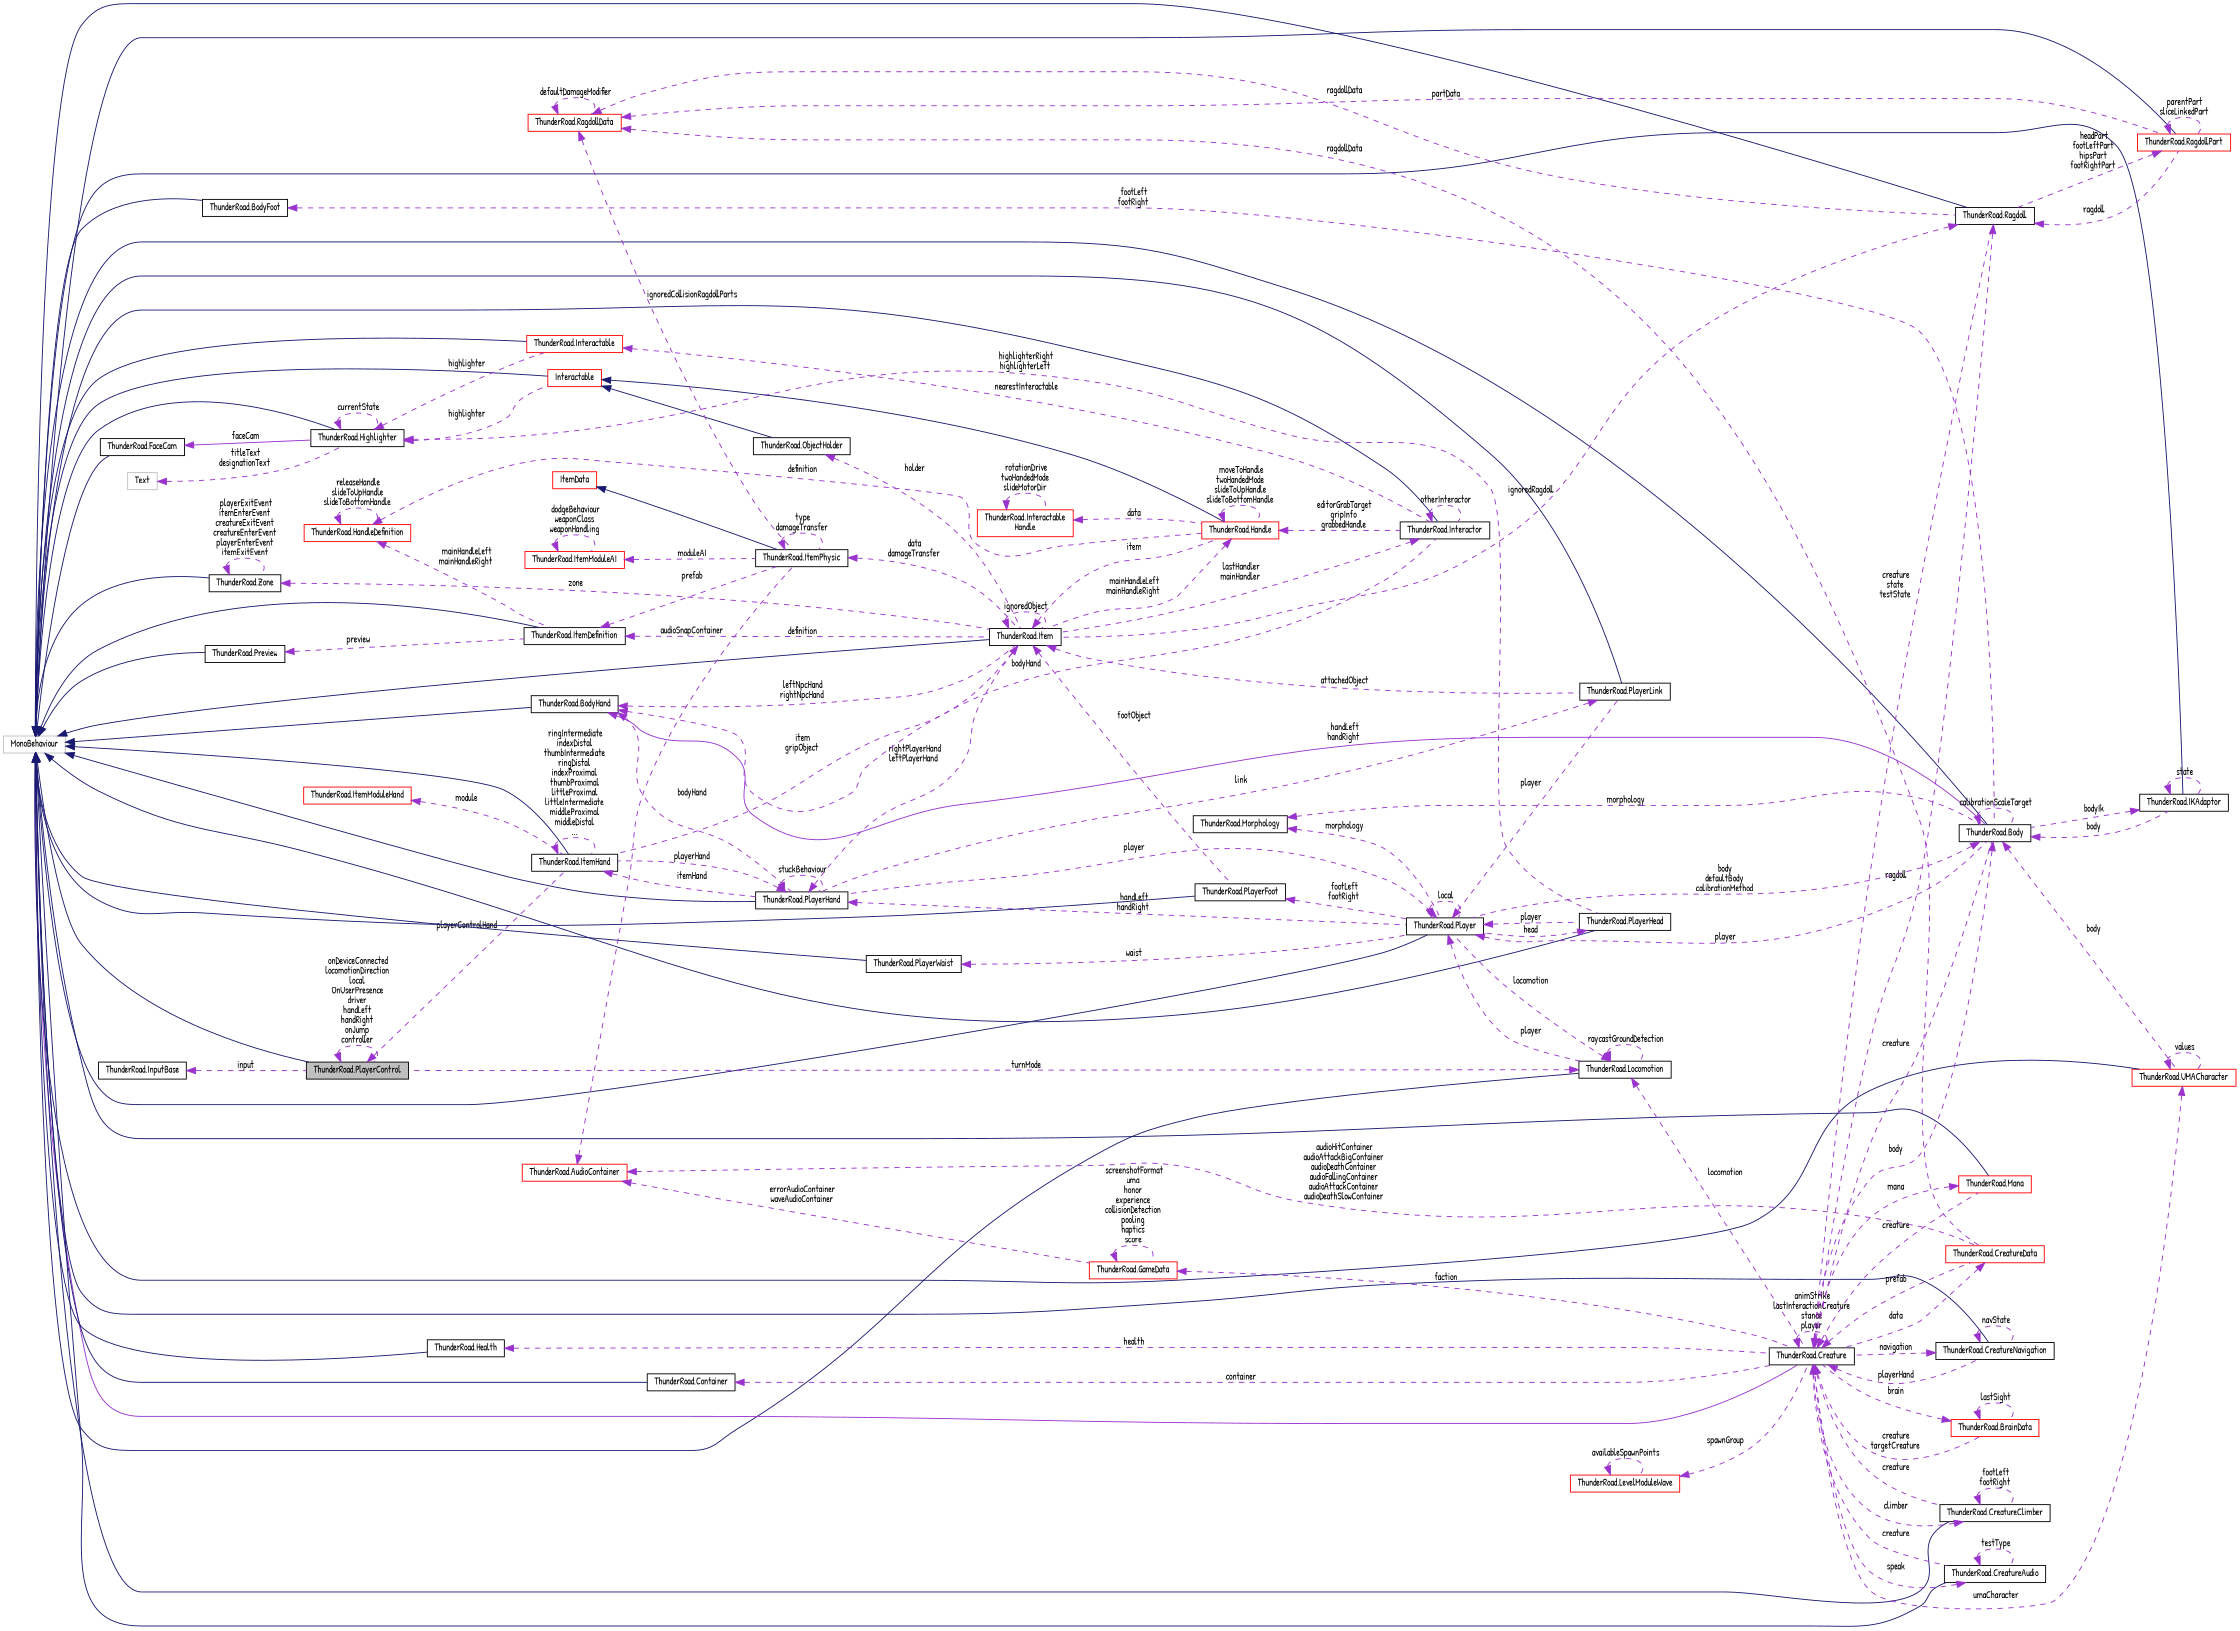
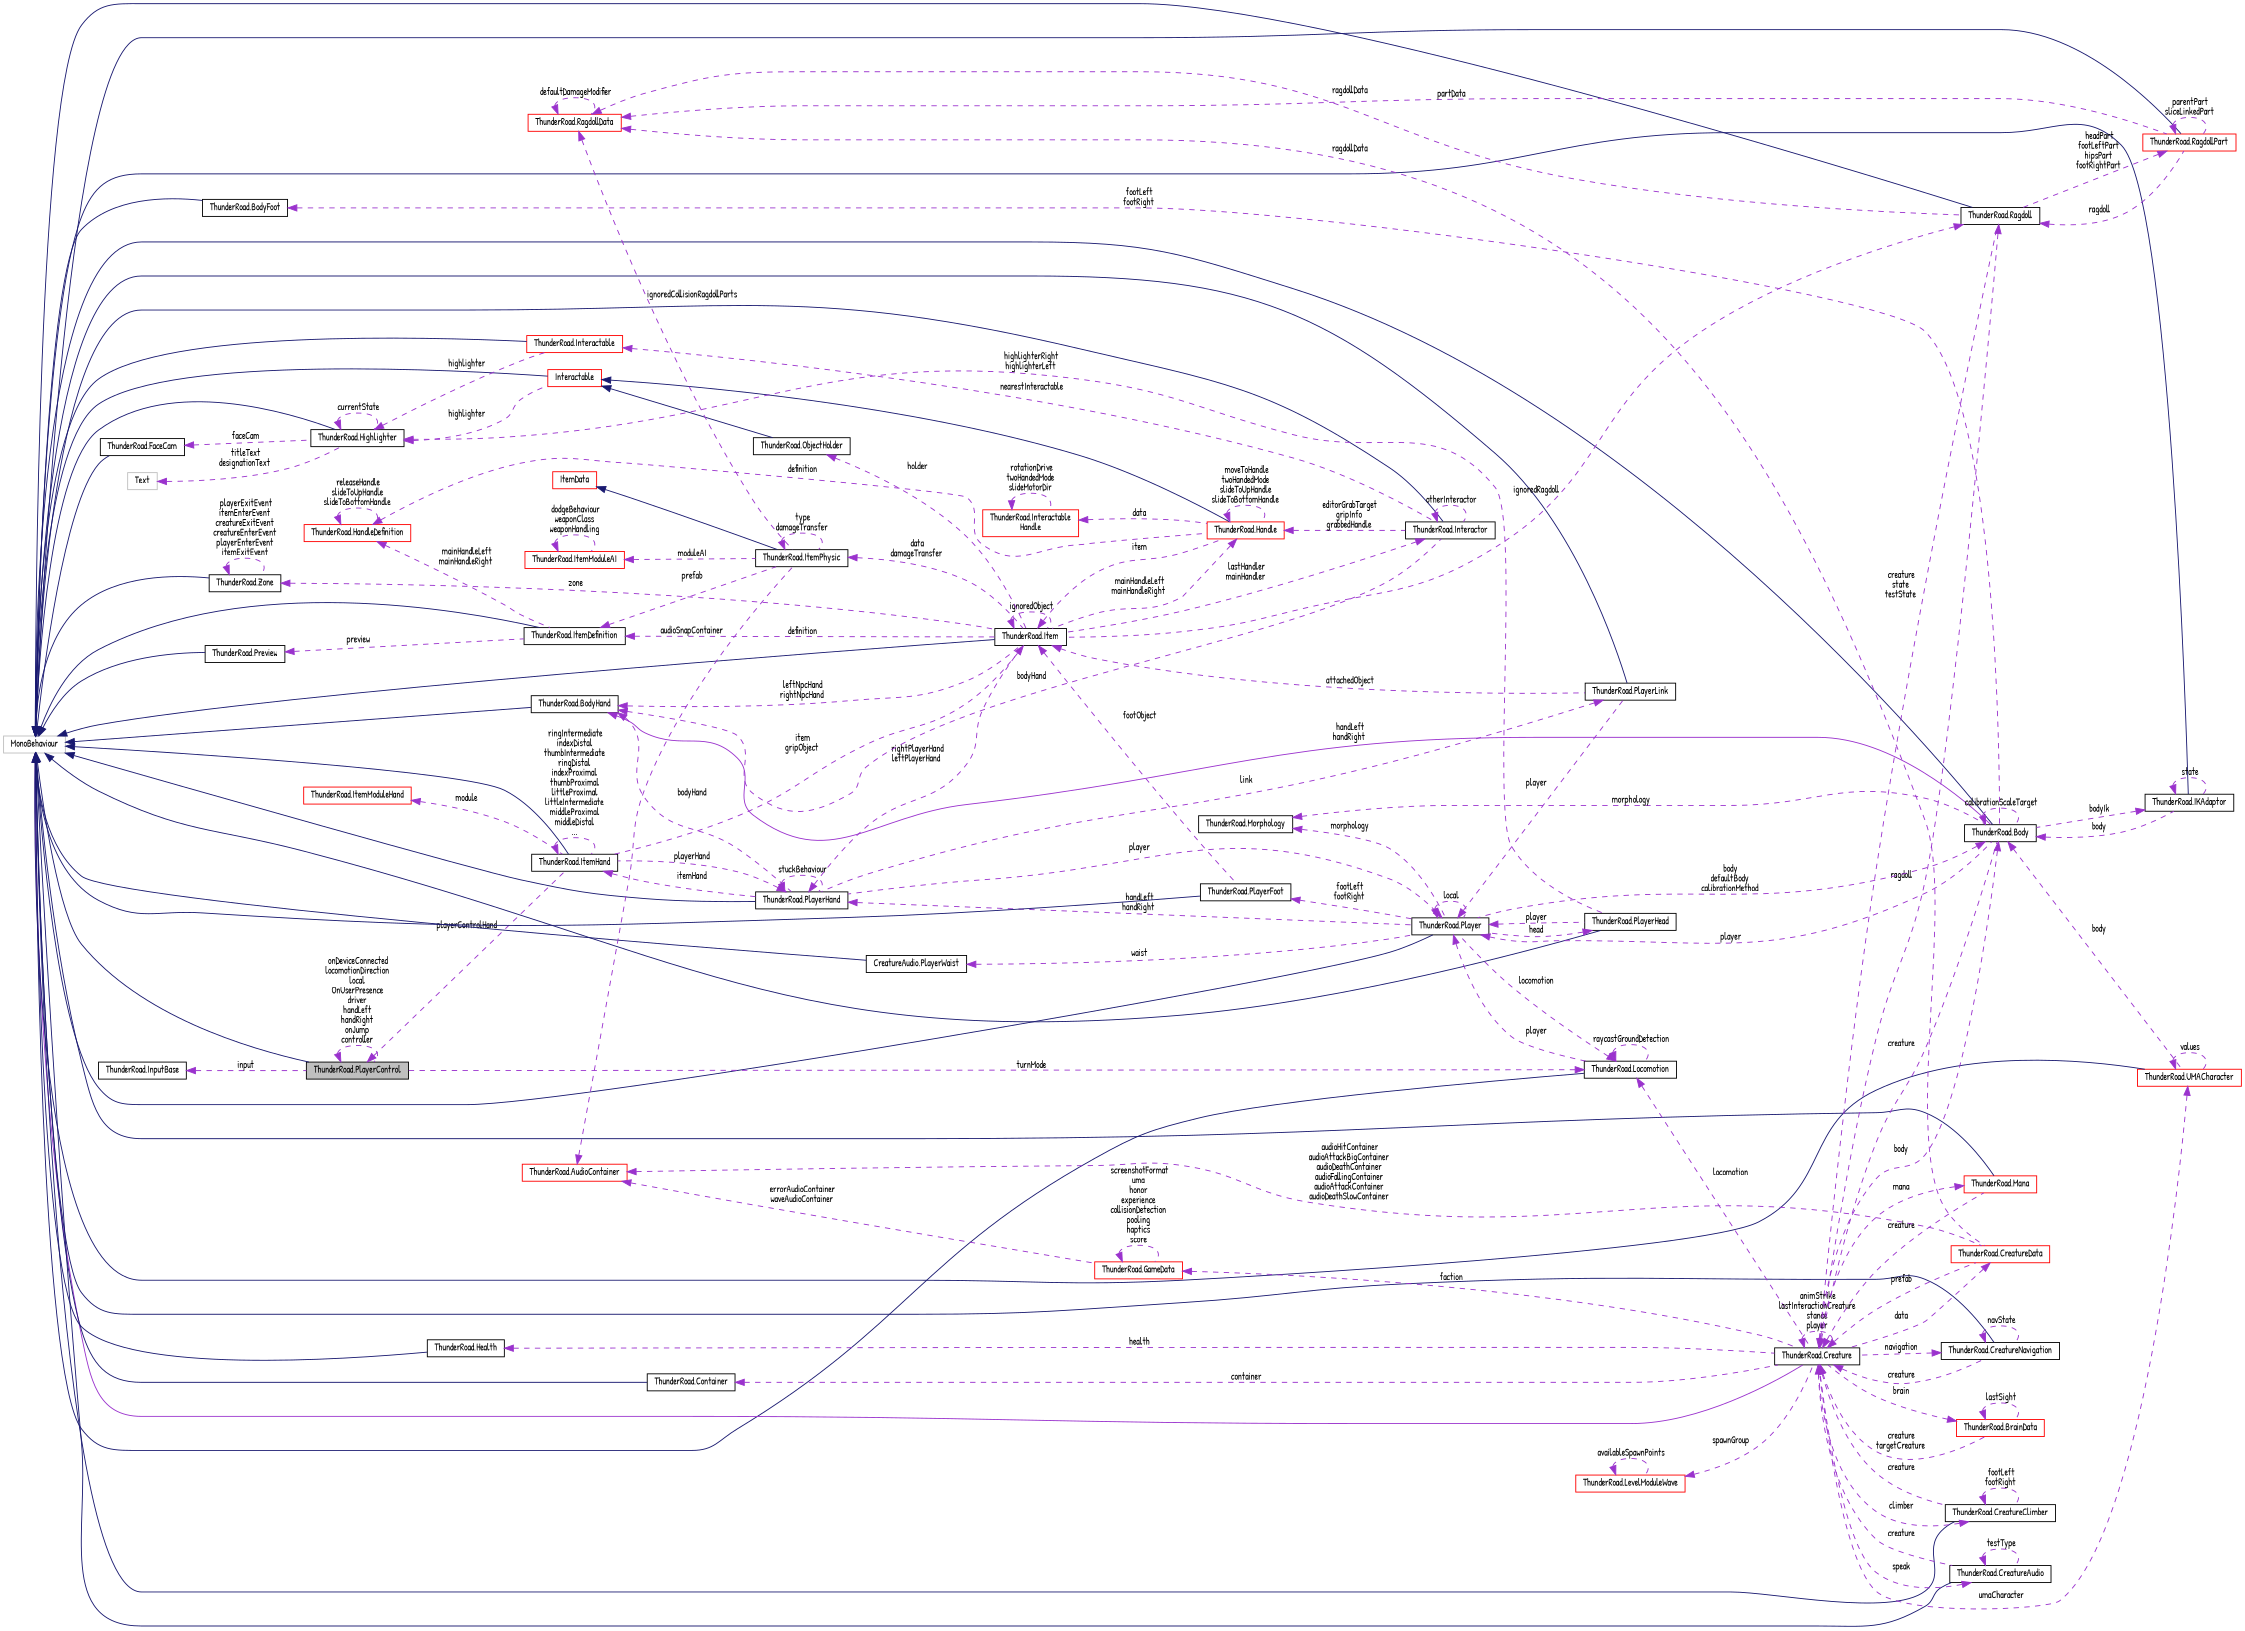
edge "ThunderRoad.Highlighter" -> "ThunderRoad.FaceCam": style solid -> dashed
node "ThunderRoad.PlayerWaist": label "ThunderRoad.PlayerWaist" -> "CreatureAudio.PlayerWaist"
edge "ThunderRoad.CreatureNavigation" -> "ThunderRoad.Creature": label " playerHand" -> " creature"
